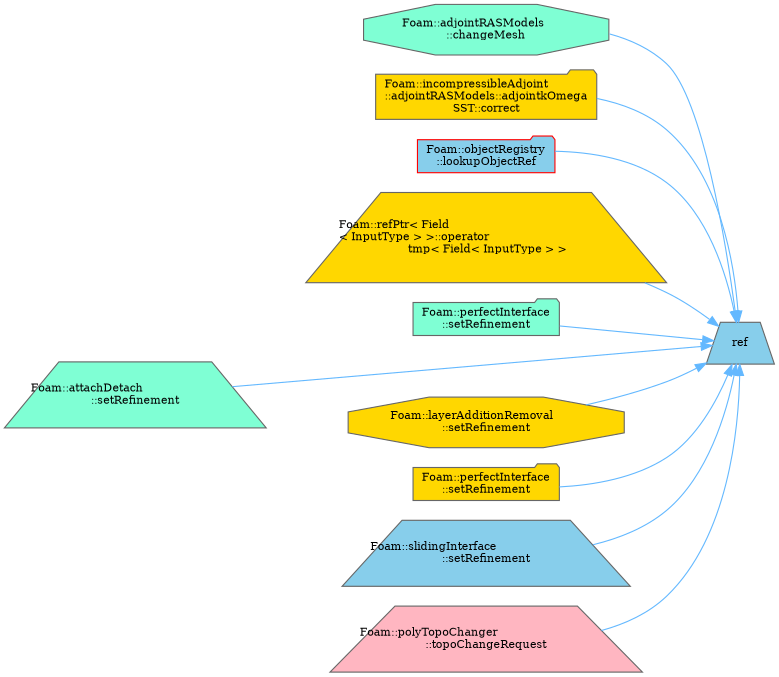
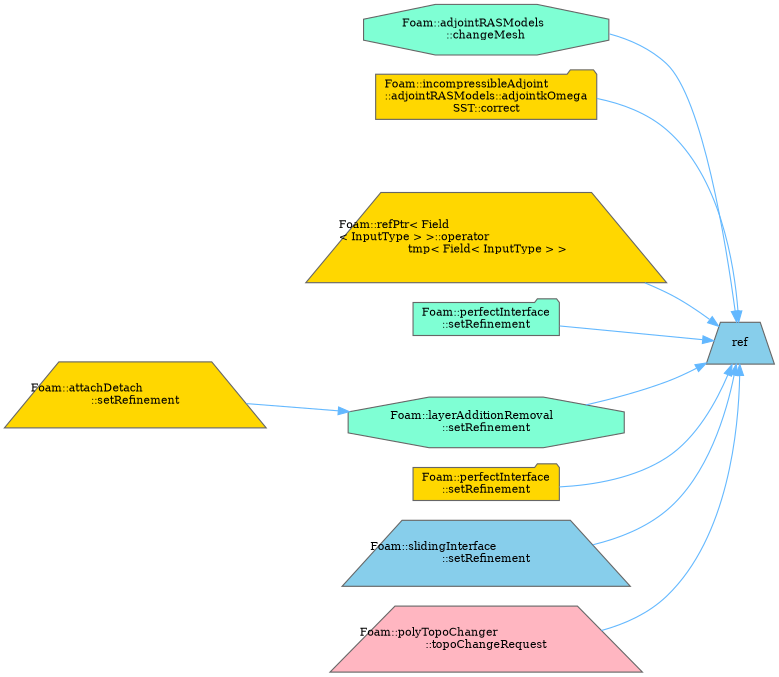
node "Foam::objectRegistry ::lookupObjectRef": removed
edge "Foam::attachDetach ::setRefinement" -> "ref": now "Foam::attachDetach ::setRefinement" -> "Foam::layerAdditionRemoval ::setRefinement"
node "Foam::attachDetach ::setRefinement": fillcolor aquamarine -> gold
node "Foam::layerAdditionRemoval ::setRefinement": fillcolor gold -> aquamarine
